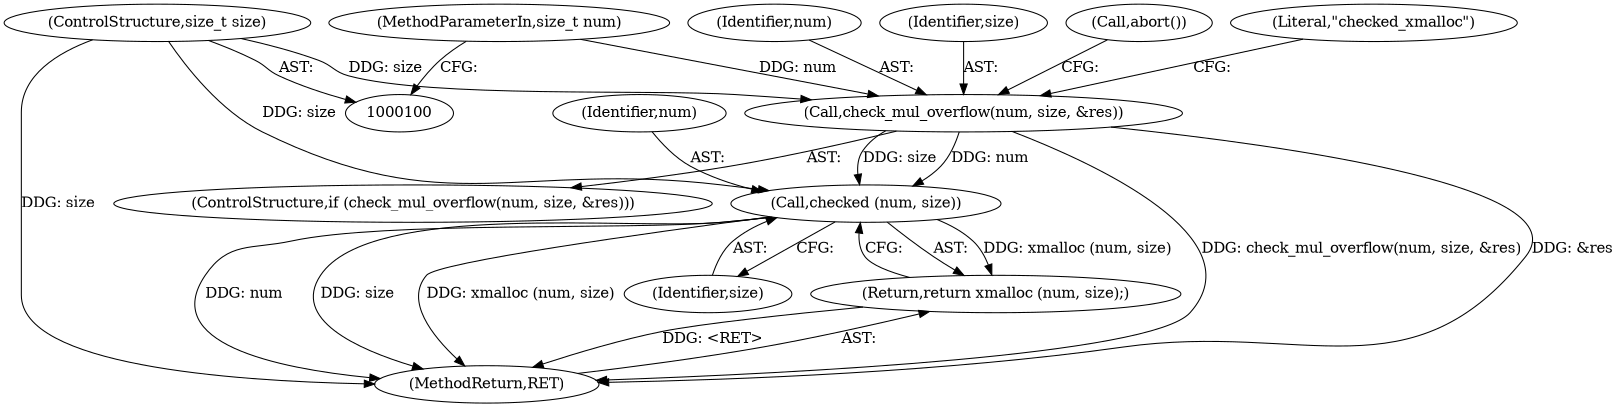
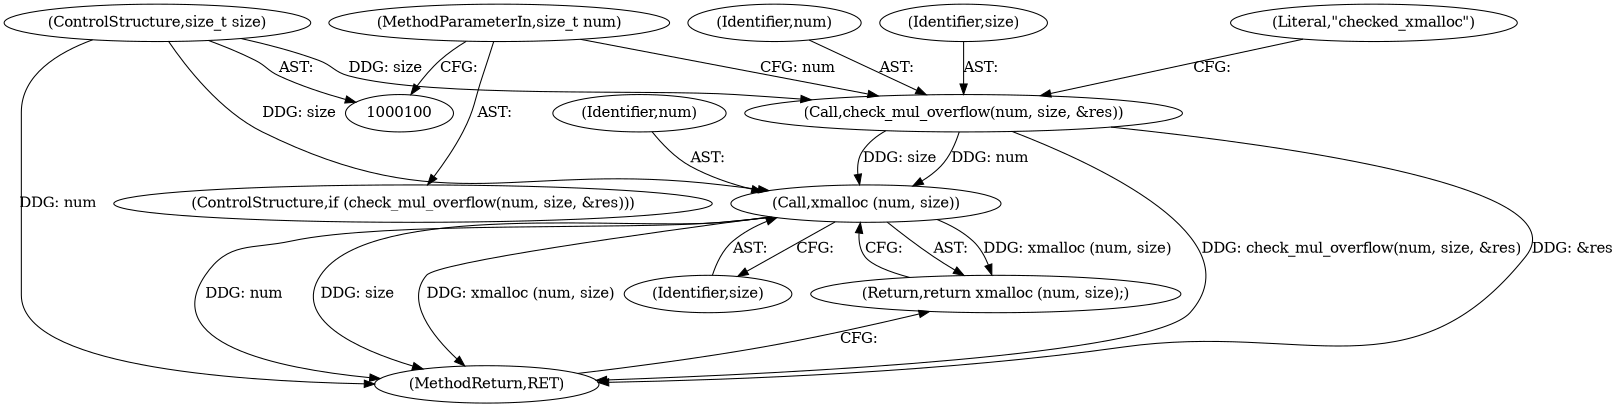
node "(Call,abort())": removed
edge "(MethodParameterIn,size_t num)" -> "(Call,check_mul_overflow(num, size, &res))": label "DDG: num" -> "CFG: num"
edge "(Call,check_mul_overflow(num, size, &res))" -> "(ControlStructure,if (check_mul_overflow(num, size, &res)))": now "(MethodParameterIn,size_t num)" -> "(ControlStructure,if (check_mul_overflow(num, size, &res)))"
edge "(ControlStructure,size_t size)" -> "(MethodReturn,RET)": label "DDG: size" -> "DDG: num"
node "(Call,checked (num, size))": label "(Call,checked (num, size))" -> "(Call,xmalloc (num, size))"
edge "(Return,return xmalloc (num, size);)" -> "(MethodReturn,RET)": removed, label "DDG: <RET>"
edge "(MethodReturn,RET)" -> "(Return,return xmalloc (num, size);)": label "AST: " -> "CFG: "
